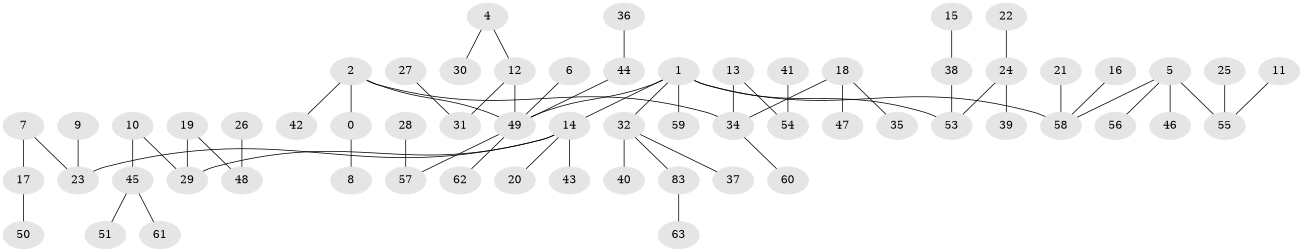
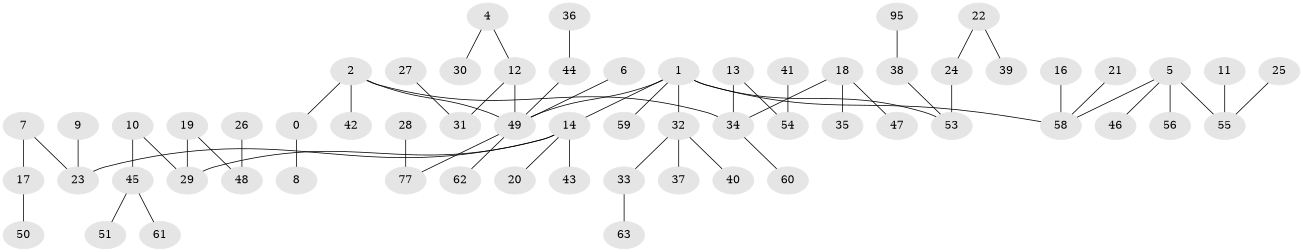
node "15": label "15" -> "95"
edge "24" -- "39": now "22" -- "39"
node "57": label "57" -> "77"
node "83": label "83" -> "33"
